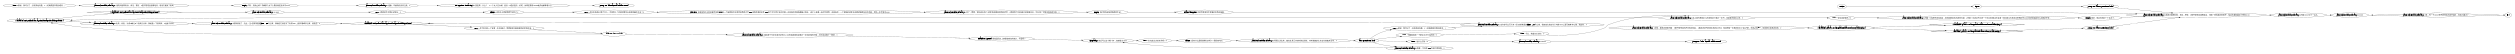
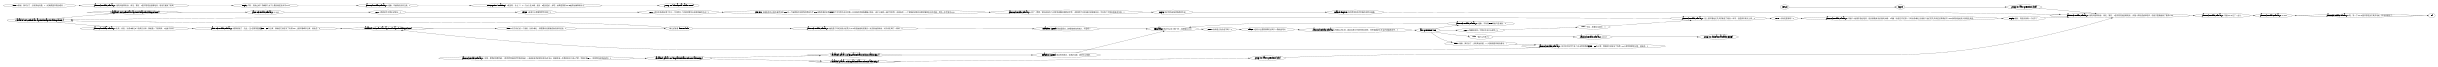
node "address known hub": label "address known hub" -> "梅让的读者 known hub"
node "last questions hub": label "last questions hub" -> "last questions loos"
node "Reaction Speed: 就在码头附近，这里的北面。那些大公寓楼。": added
